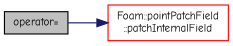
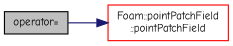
node "Foam::pointPatchField ::patchInternalField": label "Foam::pointPatchField ::patchInternalField" -> "Foam::pointPatchField ::pointPatchField"
